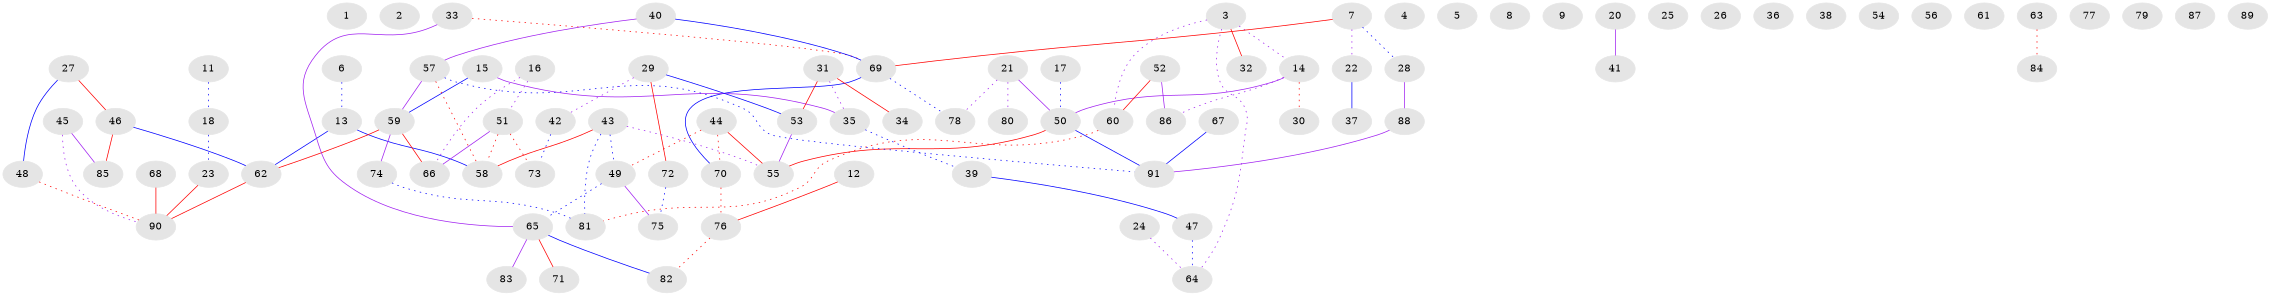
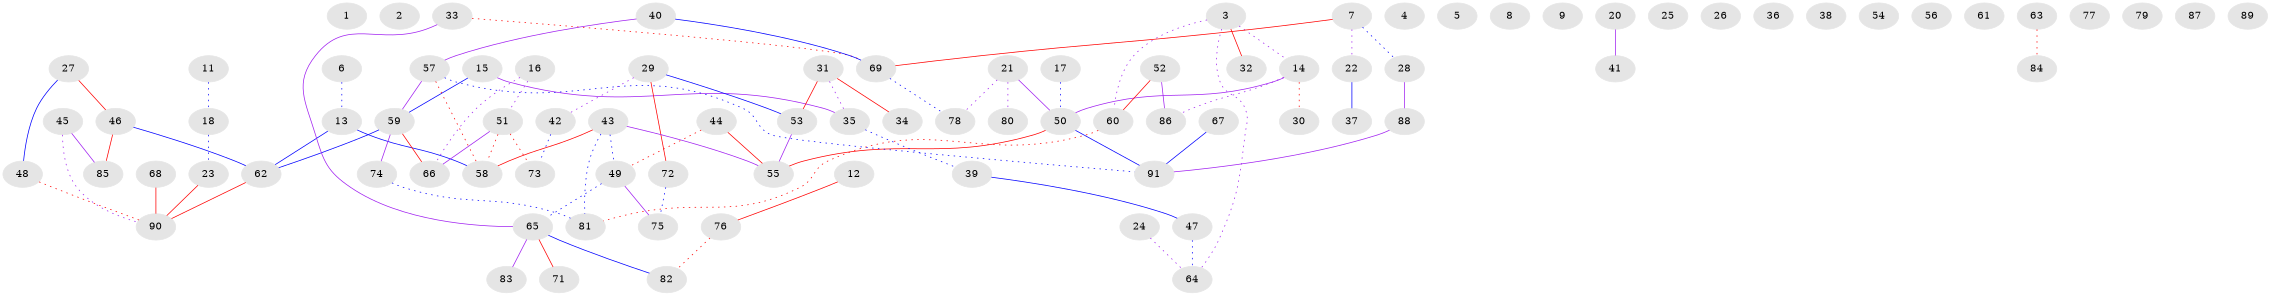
edge "43" -- "55": style dotted -> solid
edge "59" -- "62": color red -> blue
node "70": removed
